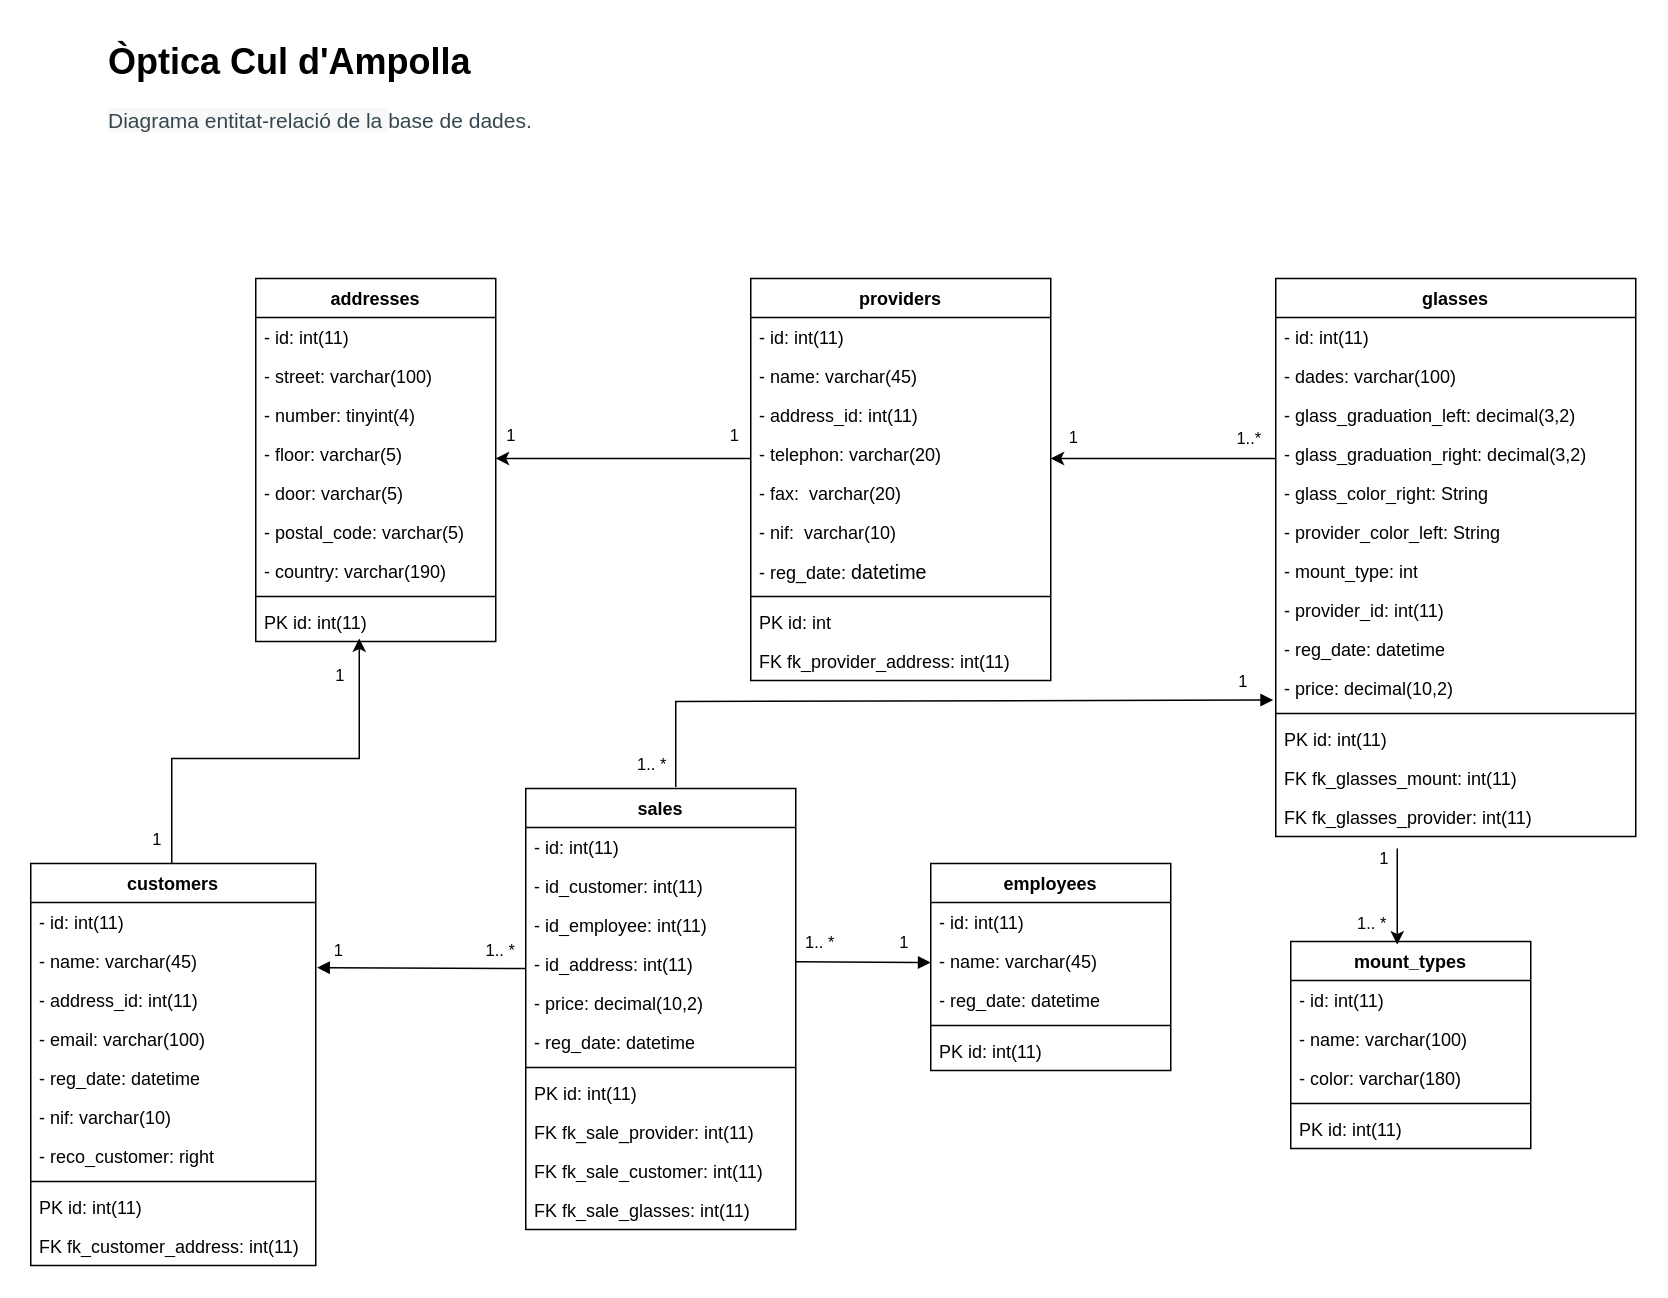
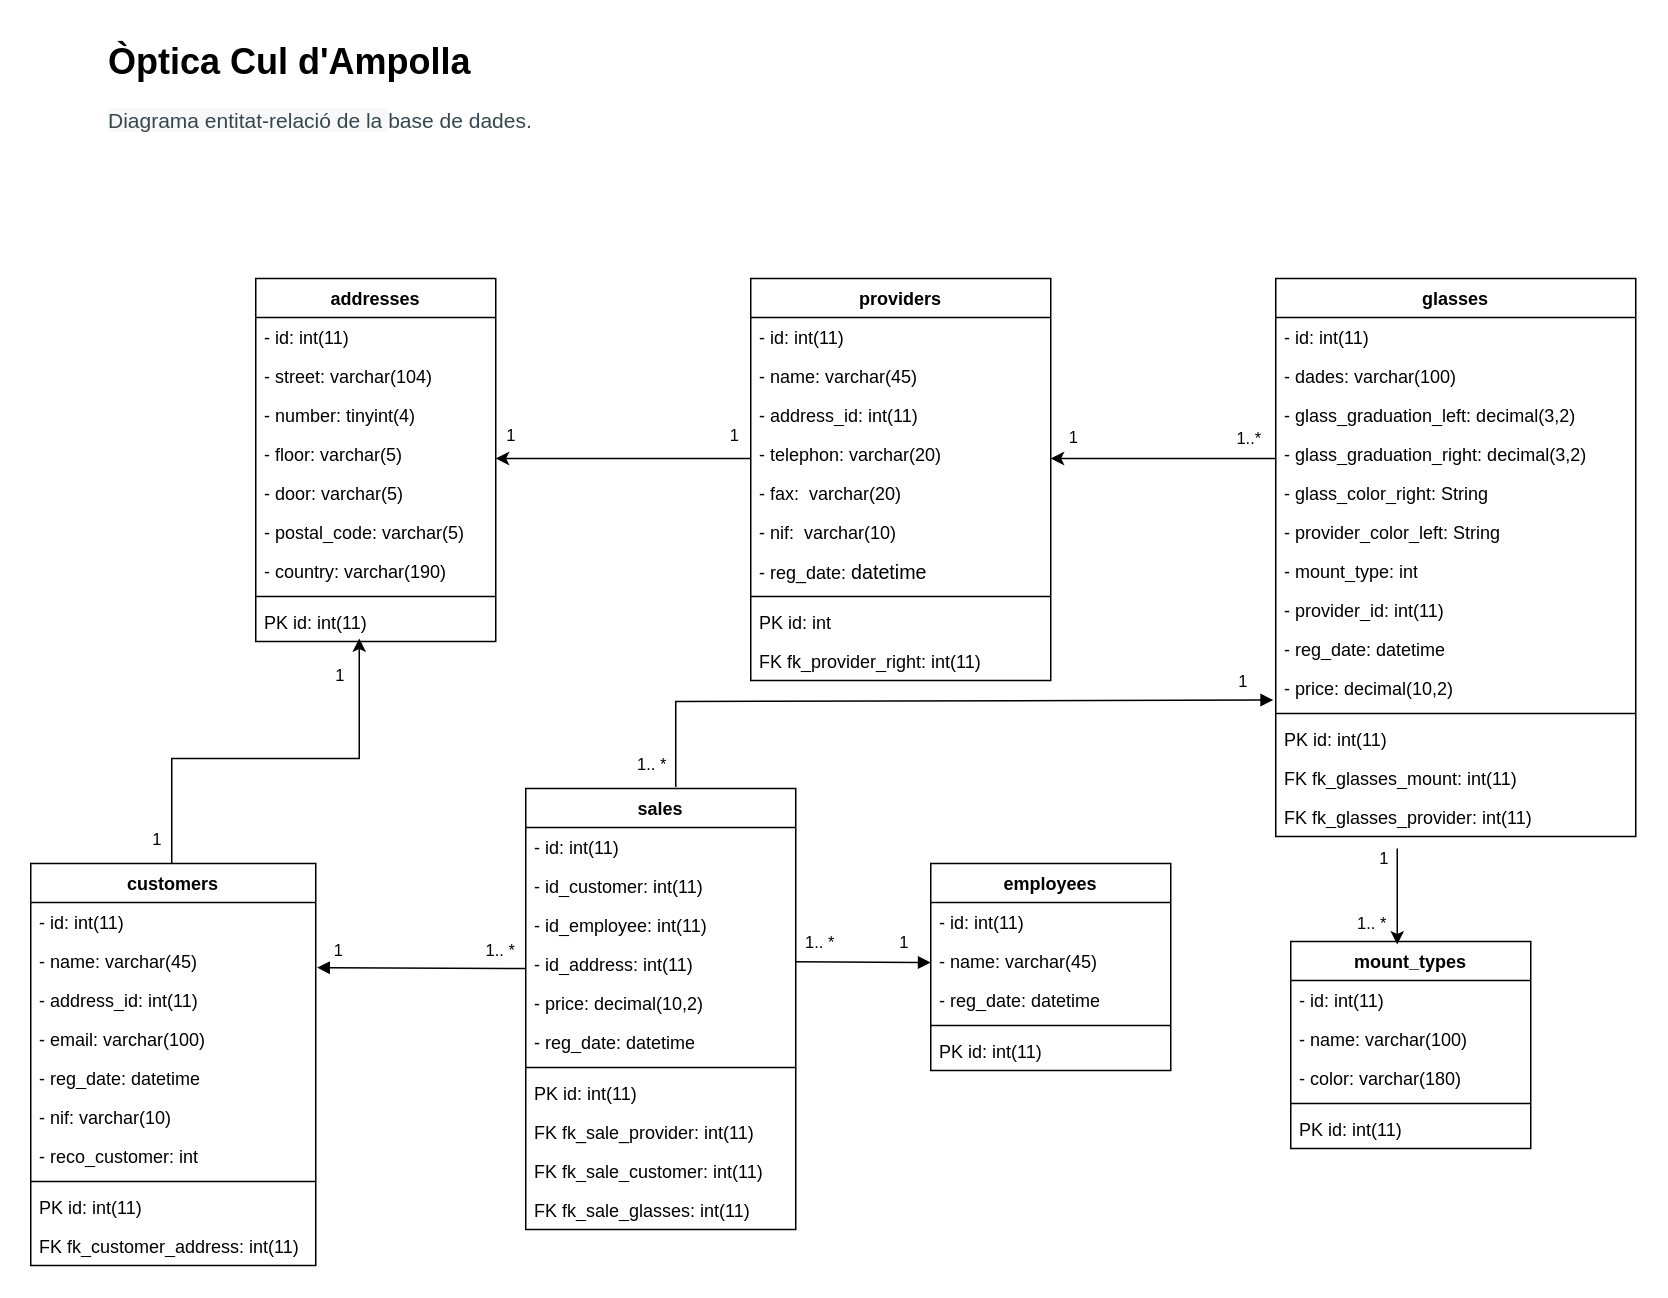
node "- street: varchar(100)": label "- street: varchar(100)" -> "- street: varchar(104)"
node "FK fk_provider_address: int(11)": label "FK fk_provider_address: int(11)" -> "FK fk_provider_right: int(11)"
node "- reco_customer: right": label "- reco_customer: right" -> "- reco_customer: int"
